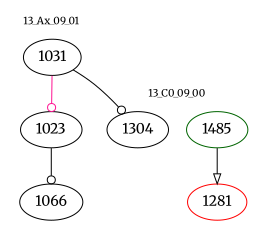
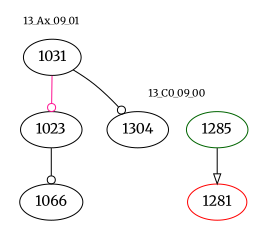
node "1485": label "1485" -> "1285"
